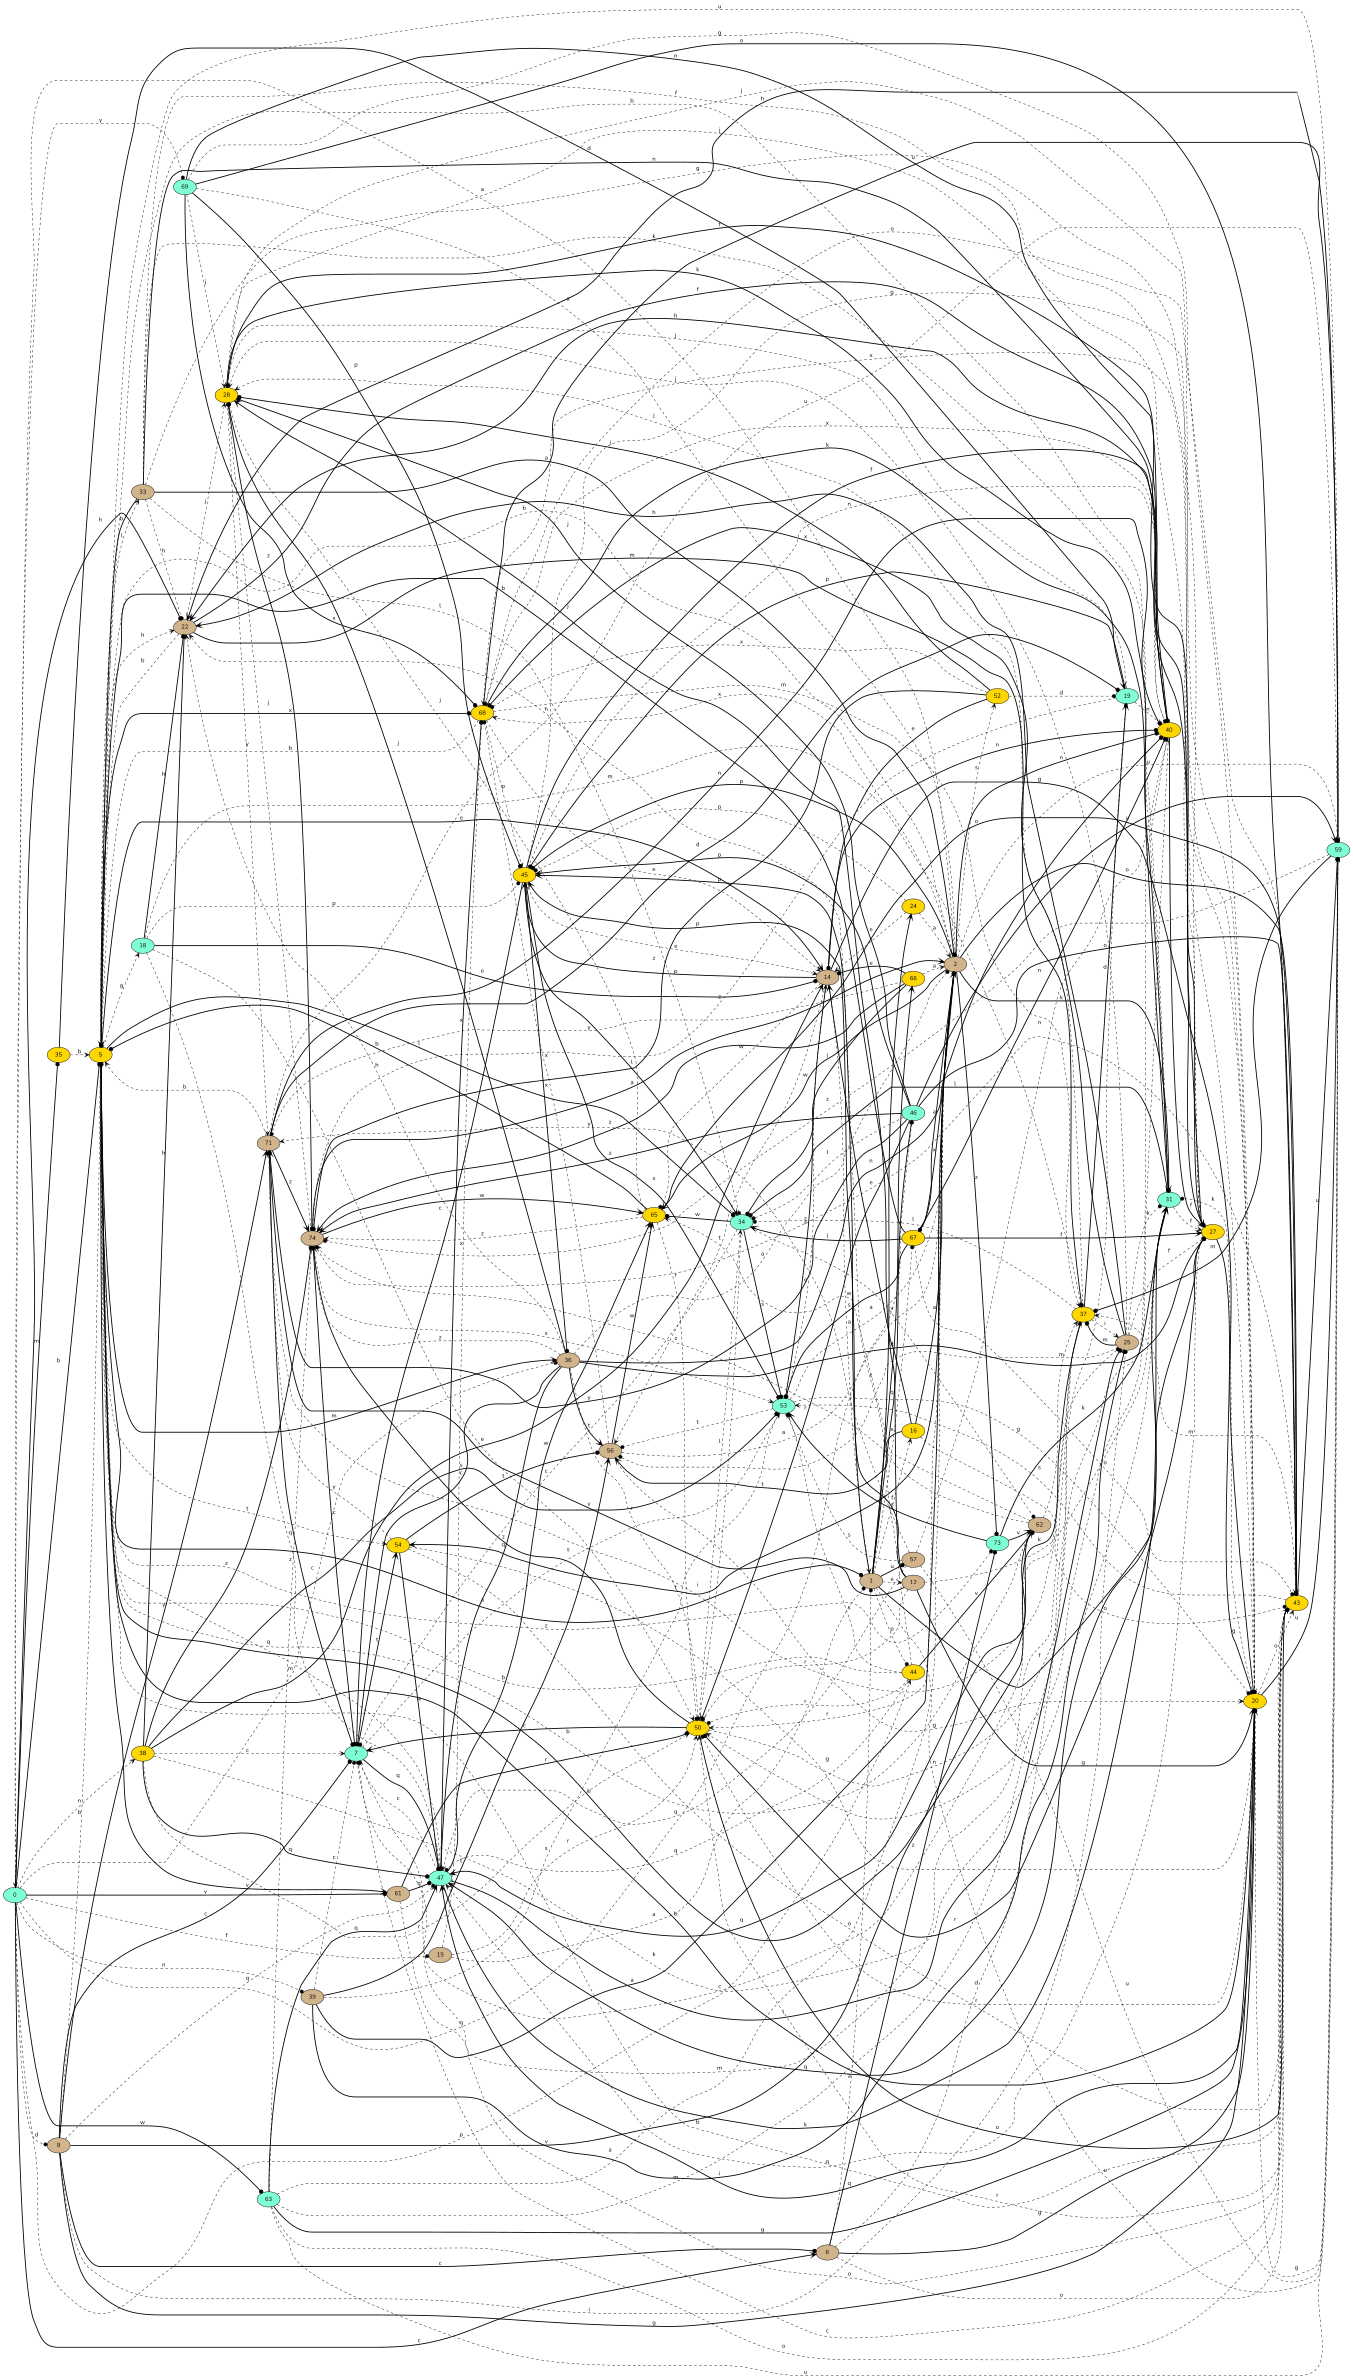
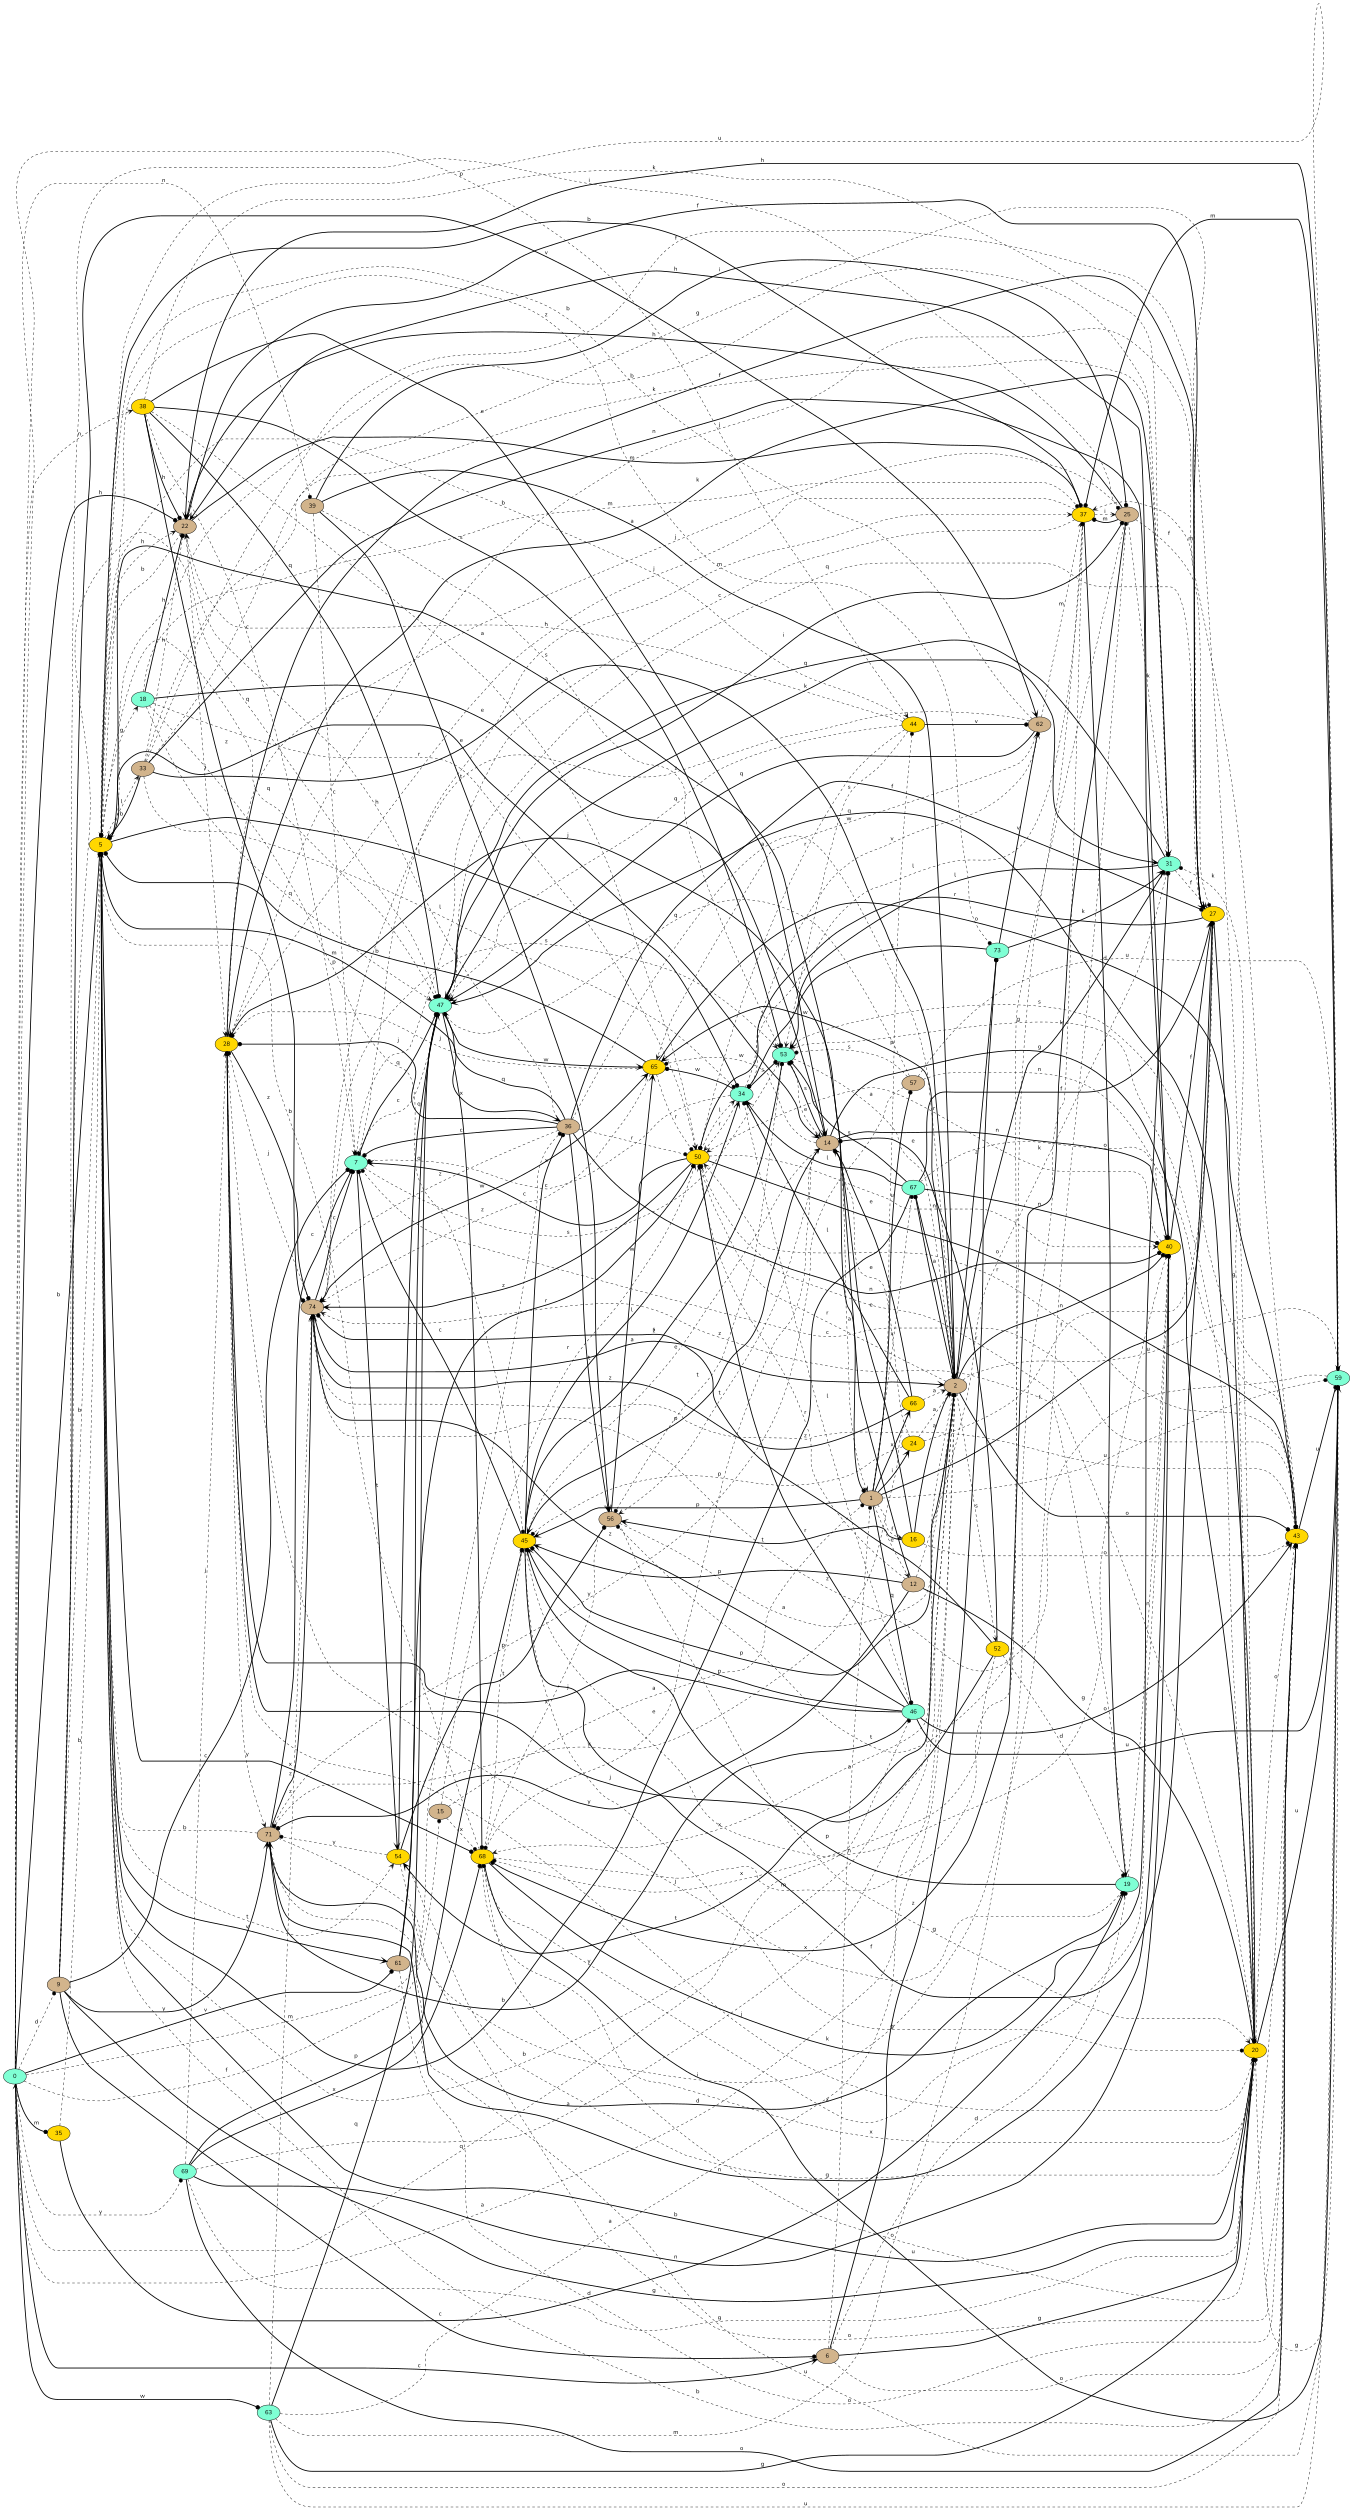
node "67": fillcolor gold -> aquamarine
edge "24" -> "27": added, label "f"
